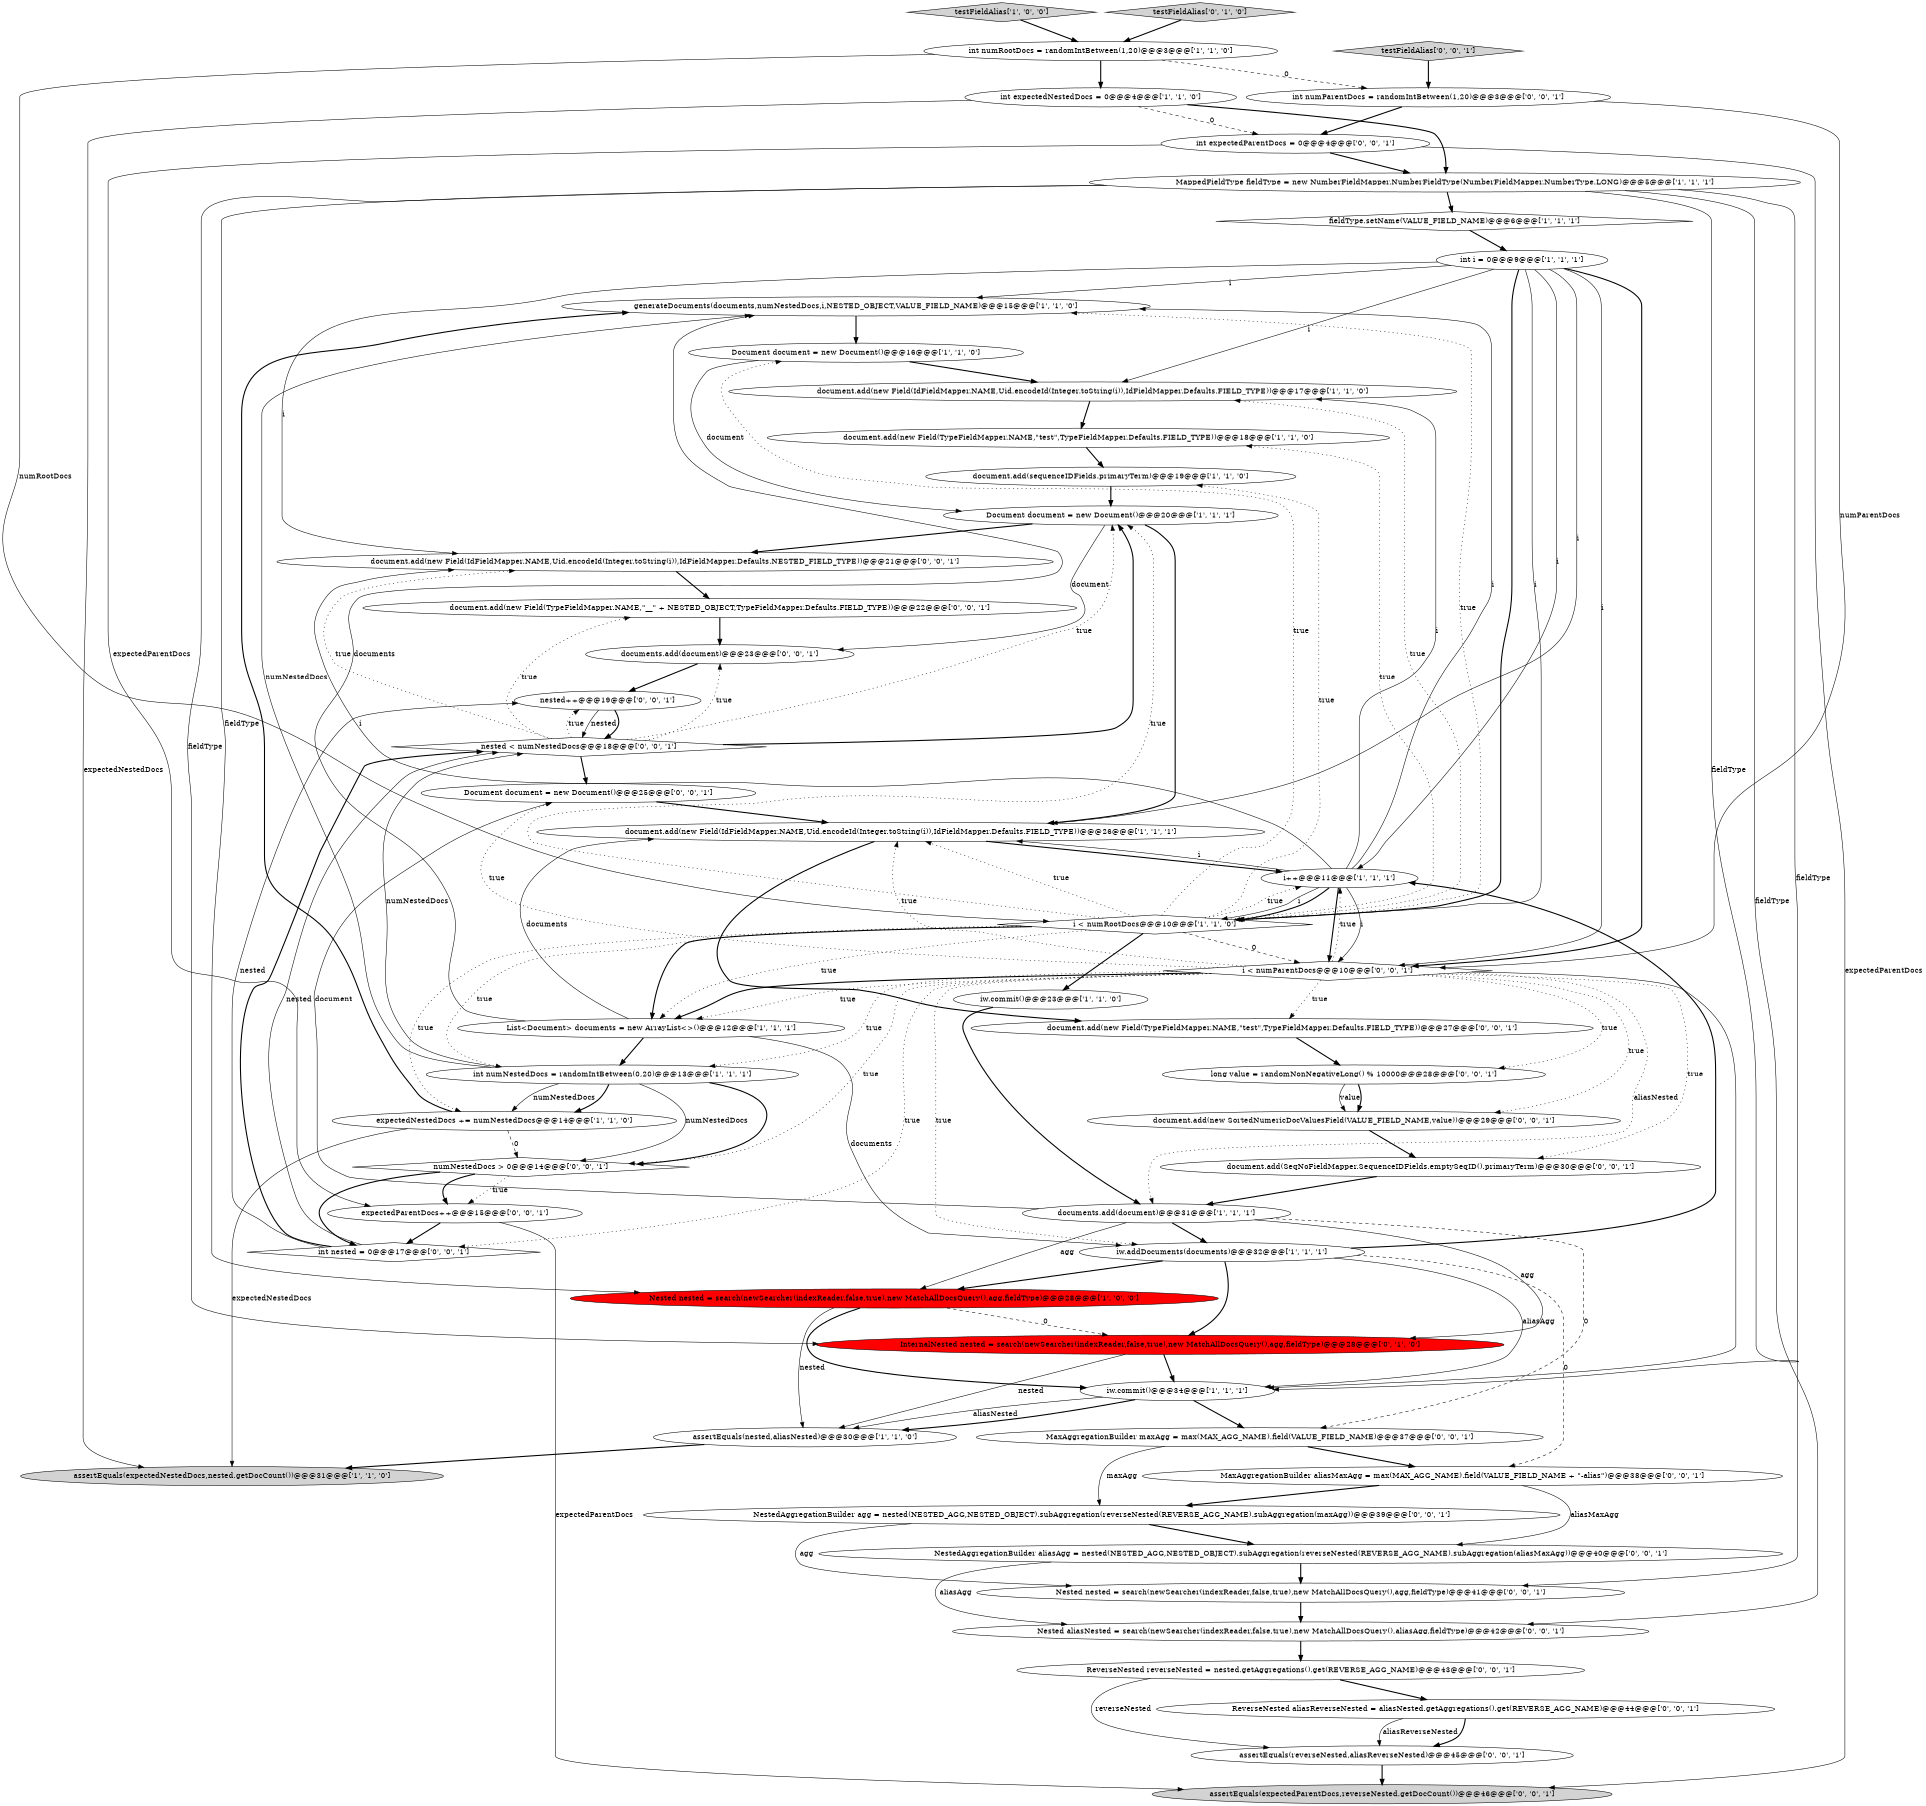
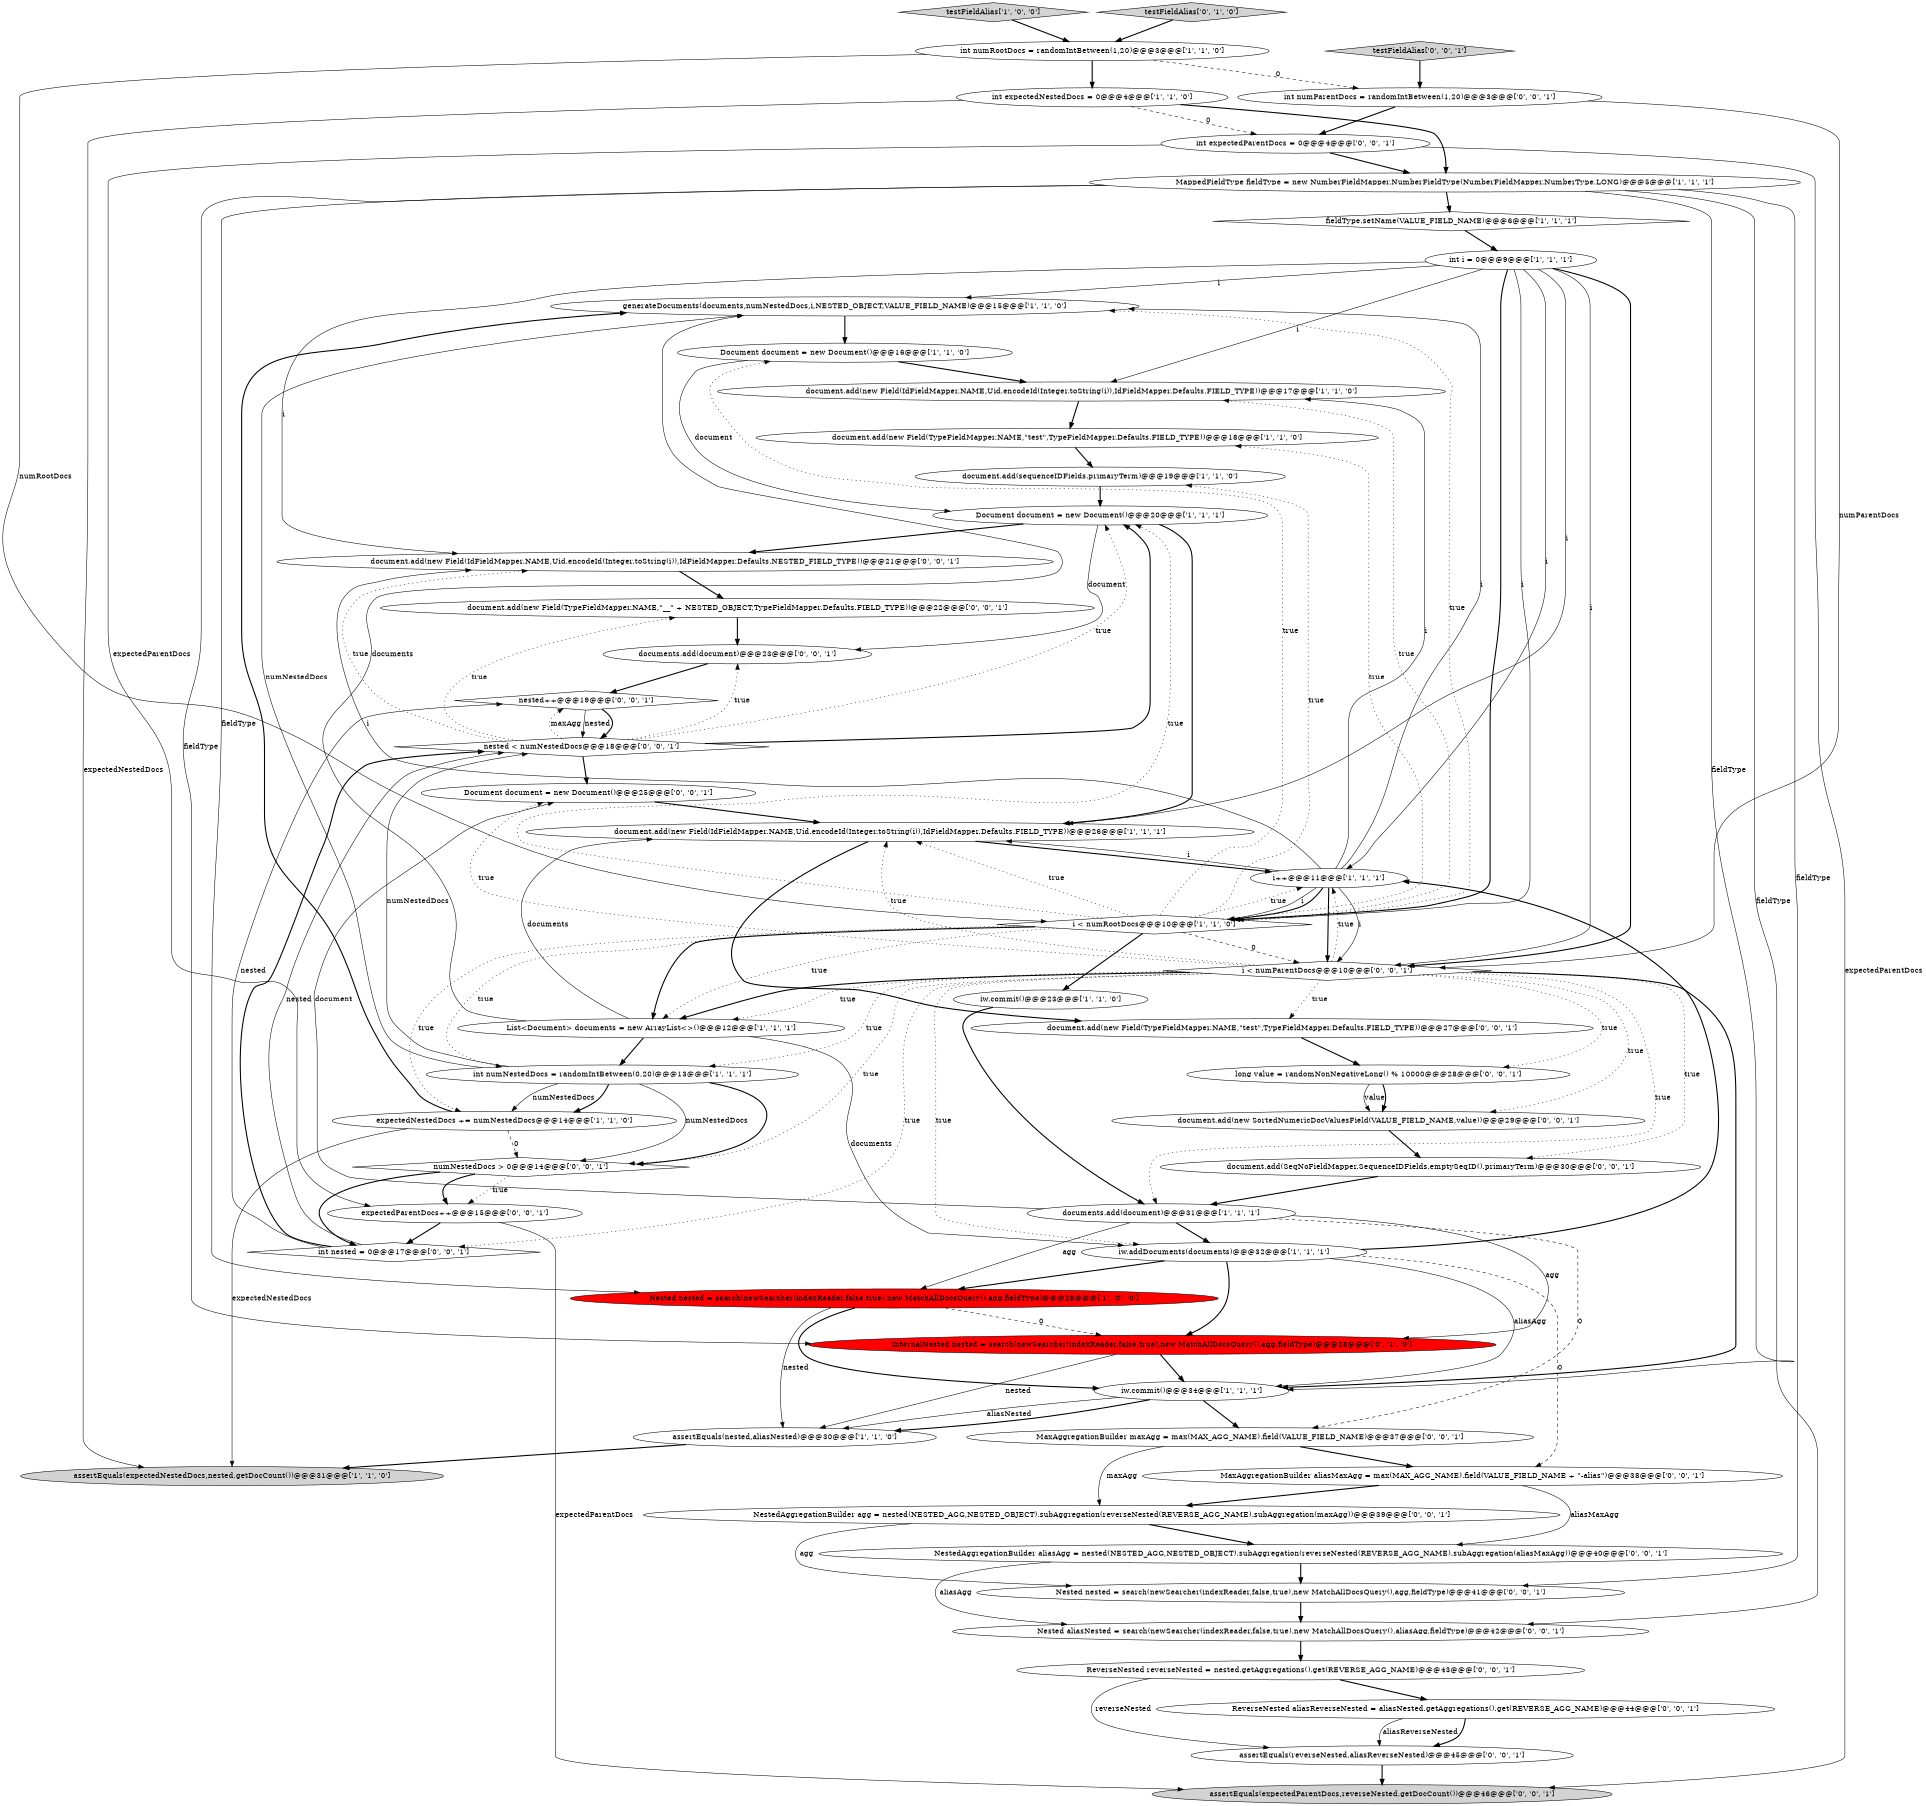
node "nested++@@@19@@@['0', '0', '1']": shape ellipse -> diamond
edge "nested < numNestedDocs@@@18@@@['0', '0', '1']" -> "nested++@@@19@@@['0', '0', '1']": label "true" -> "maxAgg"
edge "i < numParentDocs@@@10@@@['0', '0', '1']" -> "documents.add(document)@@@31@@@['1', '1', '1']": label "aliasNested" -> "true"
edge "i < numParentDocs@@@10@@@['0', '0', '1']" -> "iw.commit()@@@34@@@['1', '1', '1']": style solid -> bold
